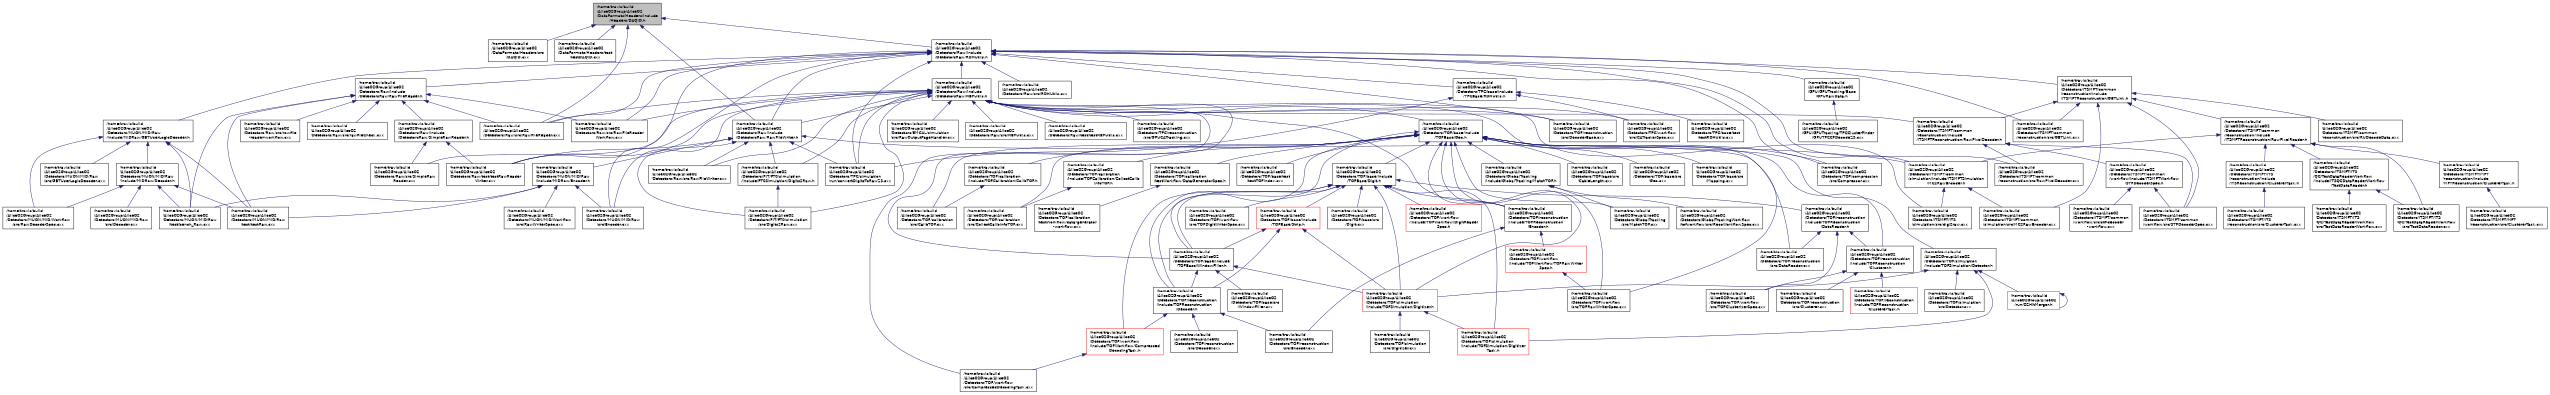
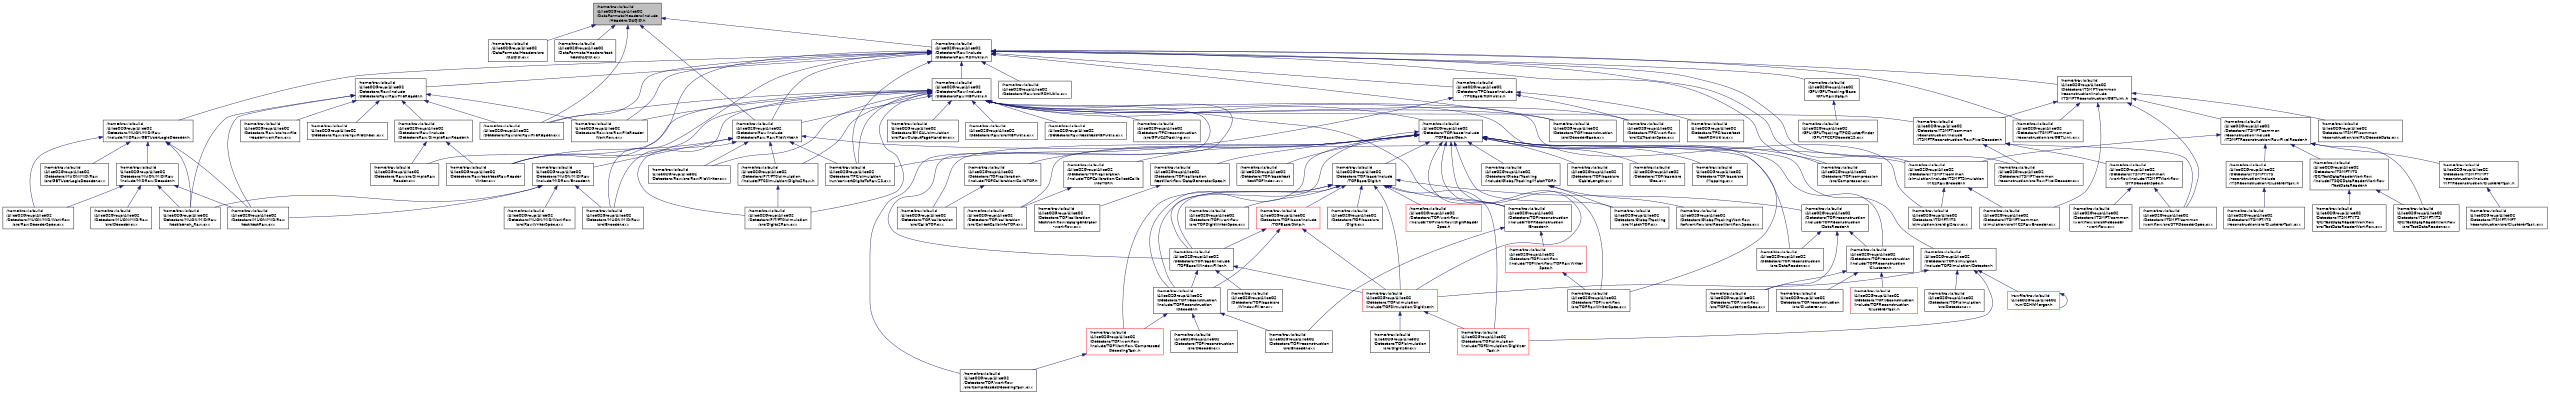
node "/home/travis/build /AliceO2Group/AliceO2 /run/O2HitMerger.h": label "/home/travis/build /AliceO2Group/AliceO2 /run/O2HitMerger.h" -> "/rawfile/travis/build /AliceO2Group/AliceO2 /run/O2HitMerger.h"
